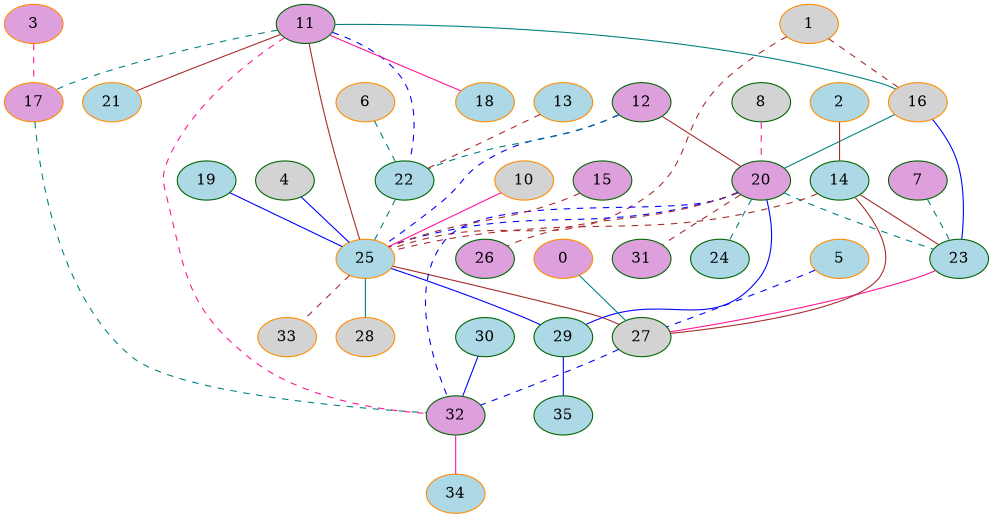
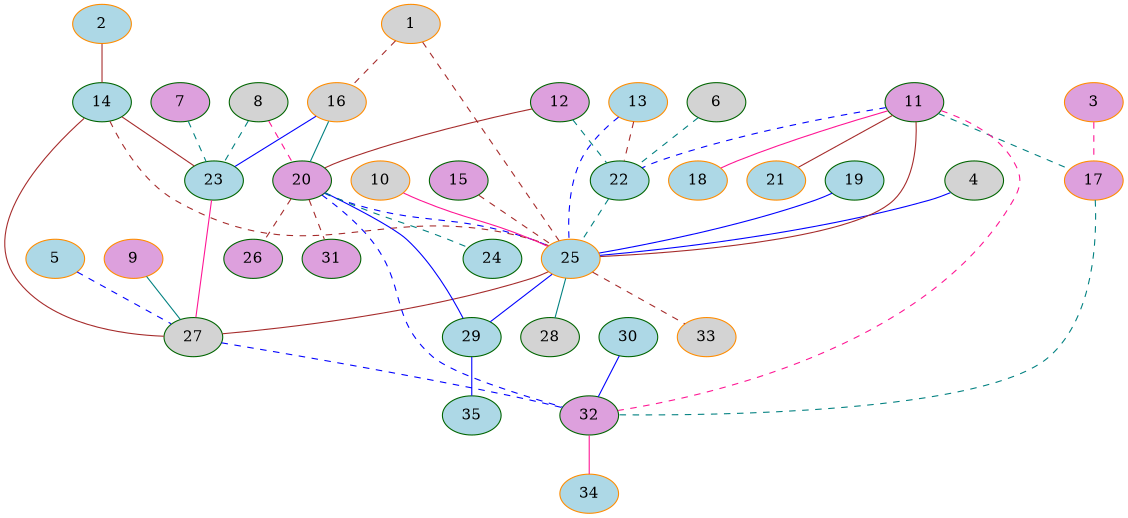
edge "11" -- "16": removed
node "6": color darkorange -> darkgreen
edge "12" -- "25": now "13" -- "25"
edge "20" -- "23": now "8" -- "23"
node "0": label "0" -> "9"
node "28": color darkorange -> darkgreen
